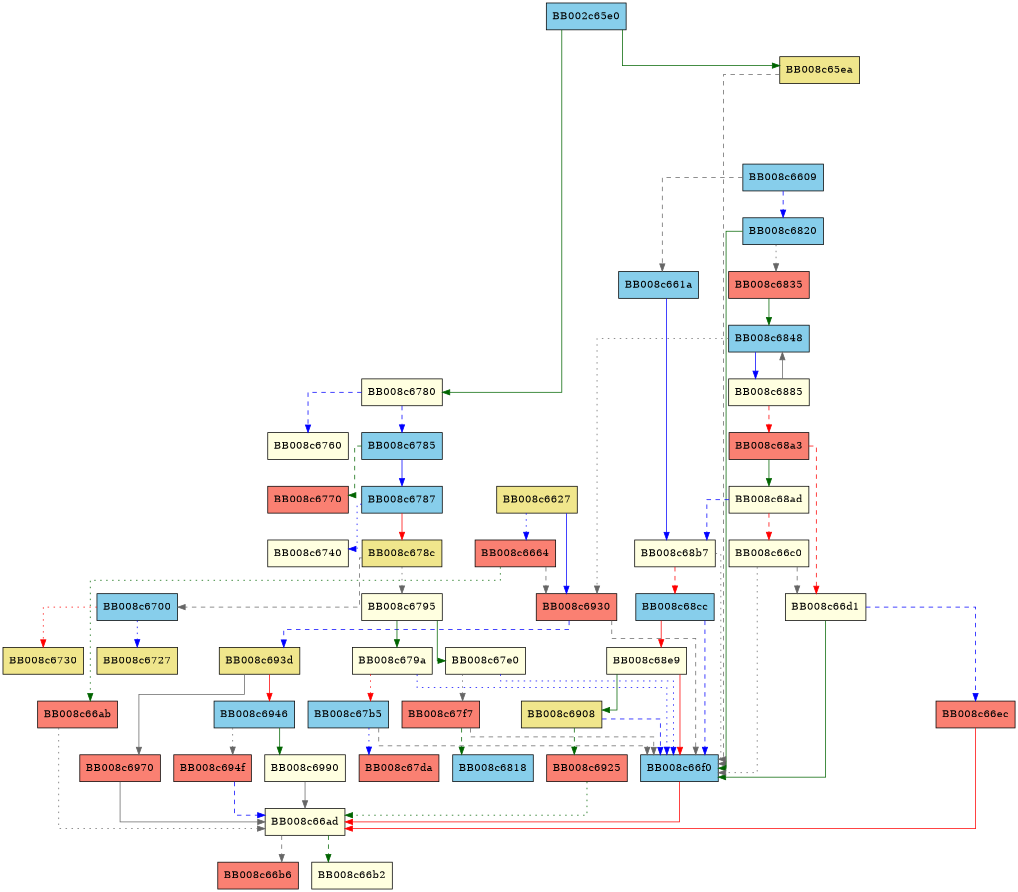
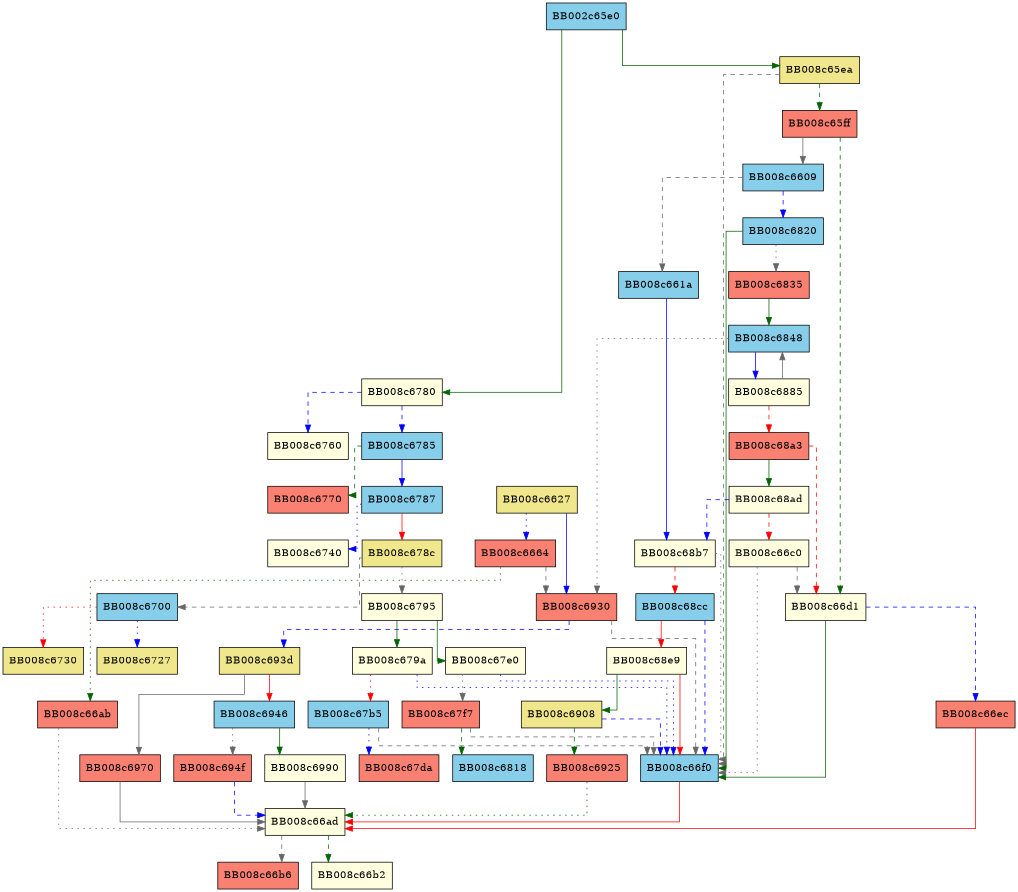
node "BB008c65ff": added
